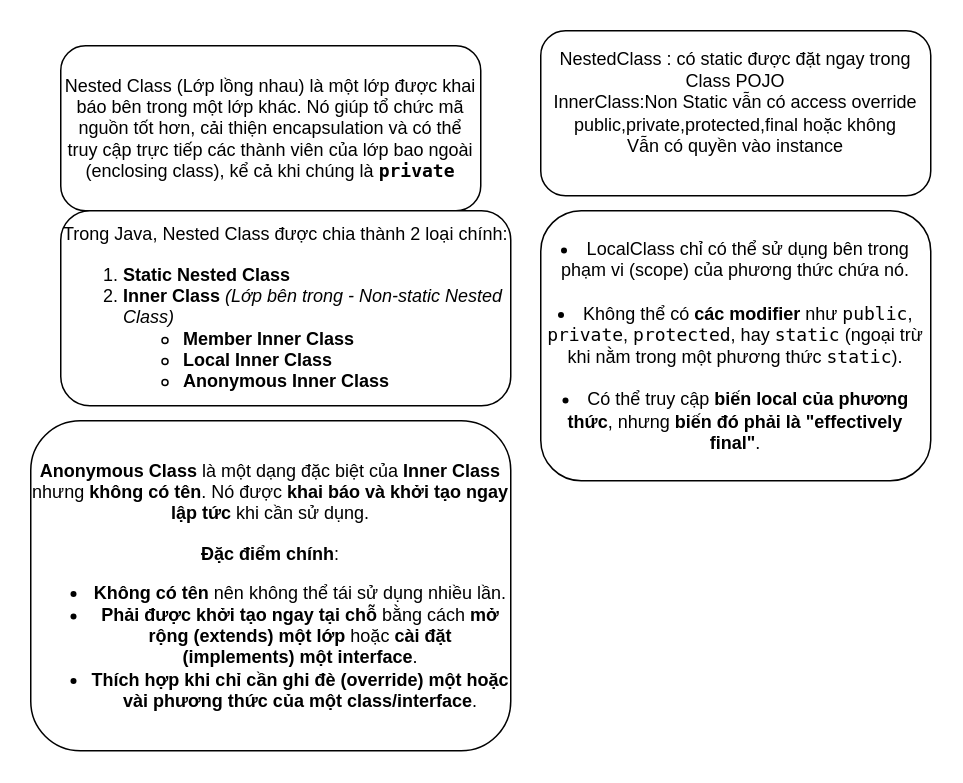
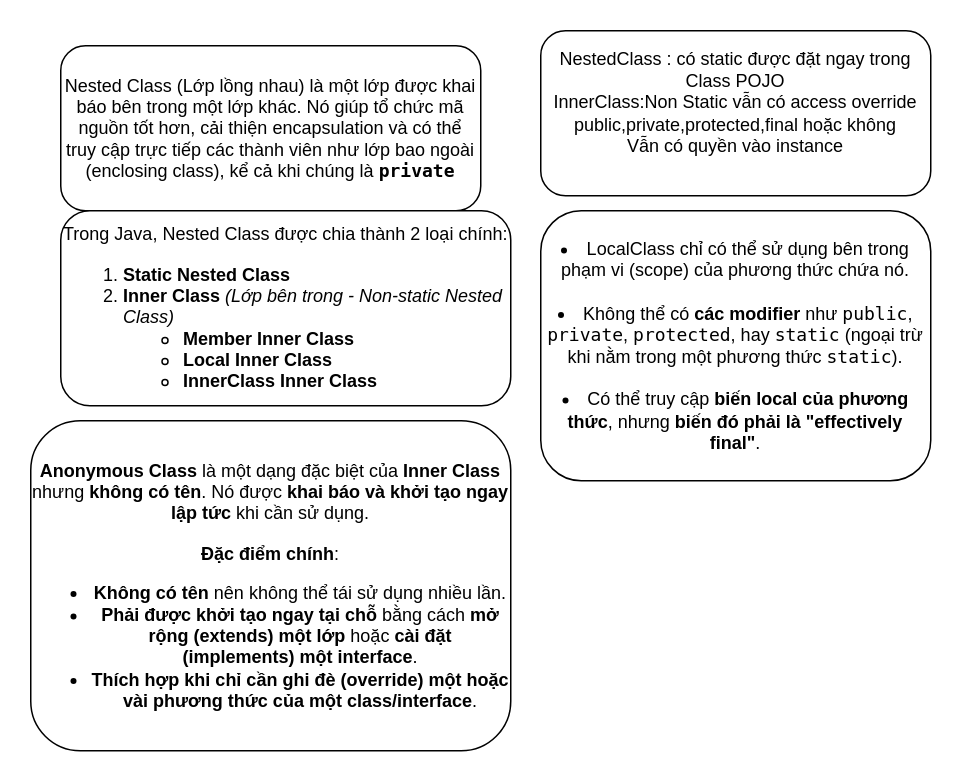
node "Nested Class (Lớp lồng nhau) là một lớp được khai báo bên trong một lớp khác. Nó giúp tổ chức mã nguồn tốt hơn, cải thiện encapsulation và có thể truy cập trực tiếp các thành viên của lớp bao ngoài (enclosing class), kể cả khi chúng là private": label "Nested Class (Lớp lồng nhau) là một lớp được khai báo bên trong một lớp khác. Nó giúp tổ chức mã nguồn tốt hơn, cải thiện encapsulation và có thể truy cập trực tiếp các thành viên của lớp bao ngoài (enclosing class), kể cả khi chúng là private" -> "Nested Class (Lớp lồng nhau) là một lớp được khai báo bên trong một lớp khác. Nó giúp tổ chức mã nguồn tốt hơn, cải thiện encapsulation và có thể truy cập trực tiếp các thành viên như lớp bao ngoài (enclosing class), kể cả khi chúng là private"
node "Trong Java, Nested Class được chia thành 2 loại chính: Static Nested Class Inner Class (Lớp bên trong - Non-static Nested Class)Member Inner Class Local Inner Class Anonymous Inner Class": label "Trong Java, Nested Class được chia thành 2 loại chính: Static Nested Class Inner Class (Lớp bên trong - Non-static Nested Class)Member Inner Class Local Inner Class Anonymous Inner Class" -> "Trong Java, Nested Class được chia thành 2 loại chính: Static Nested Class Inner Class (Lớp bên trong - Non-static Nested Class)Member Inner Class Local Inner Class InnerClass Inner Class"
